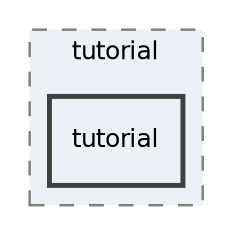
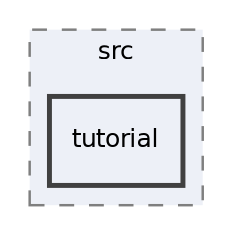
cluster "tutorial": label "tutorial" -> "src"
